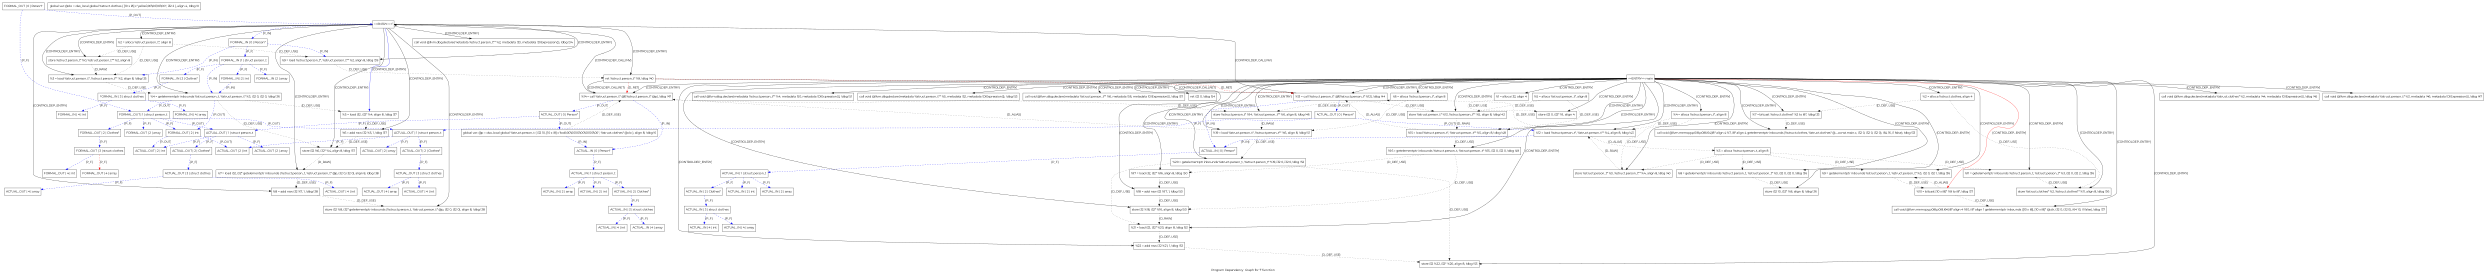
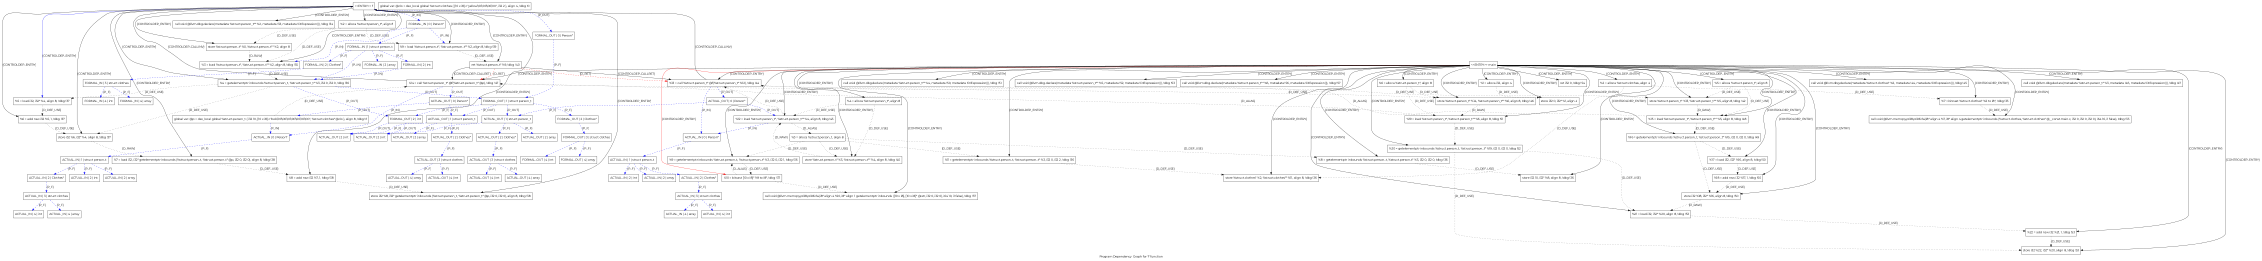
edge "FORMAL_OUT | 0 | Person*" -> "<<ENTRY>> f": reversed
edge "<<ENTRY>> main" -> "%5 = alloca %struct.person_t*, align 8": added, label "{CONTROLDEP_ENTRY}"
node "FORMAL_OUT | 2 | array": removed
edge "FORMAL_OUT | 3 | struct clothes" -> "FORMAL_OUT | 4 | array": color red -> blue
